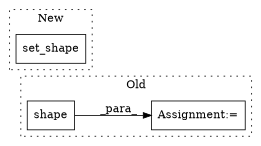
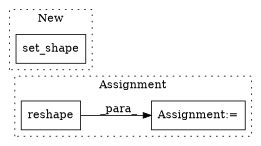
cluster "Old": label "Old" -> "Assignment"
node "shape": label "shape" -> "reshape"
